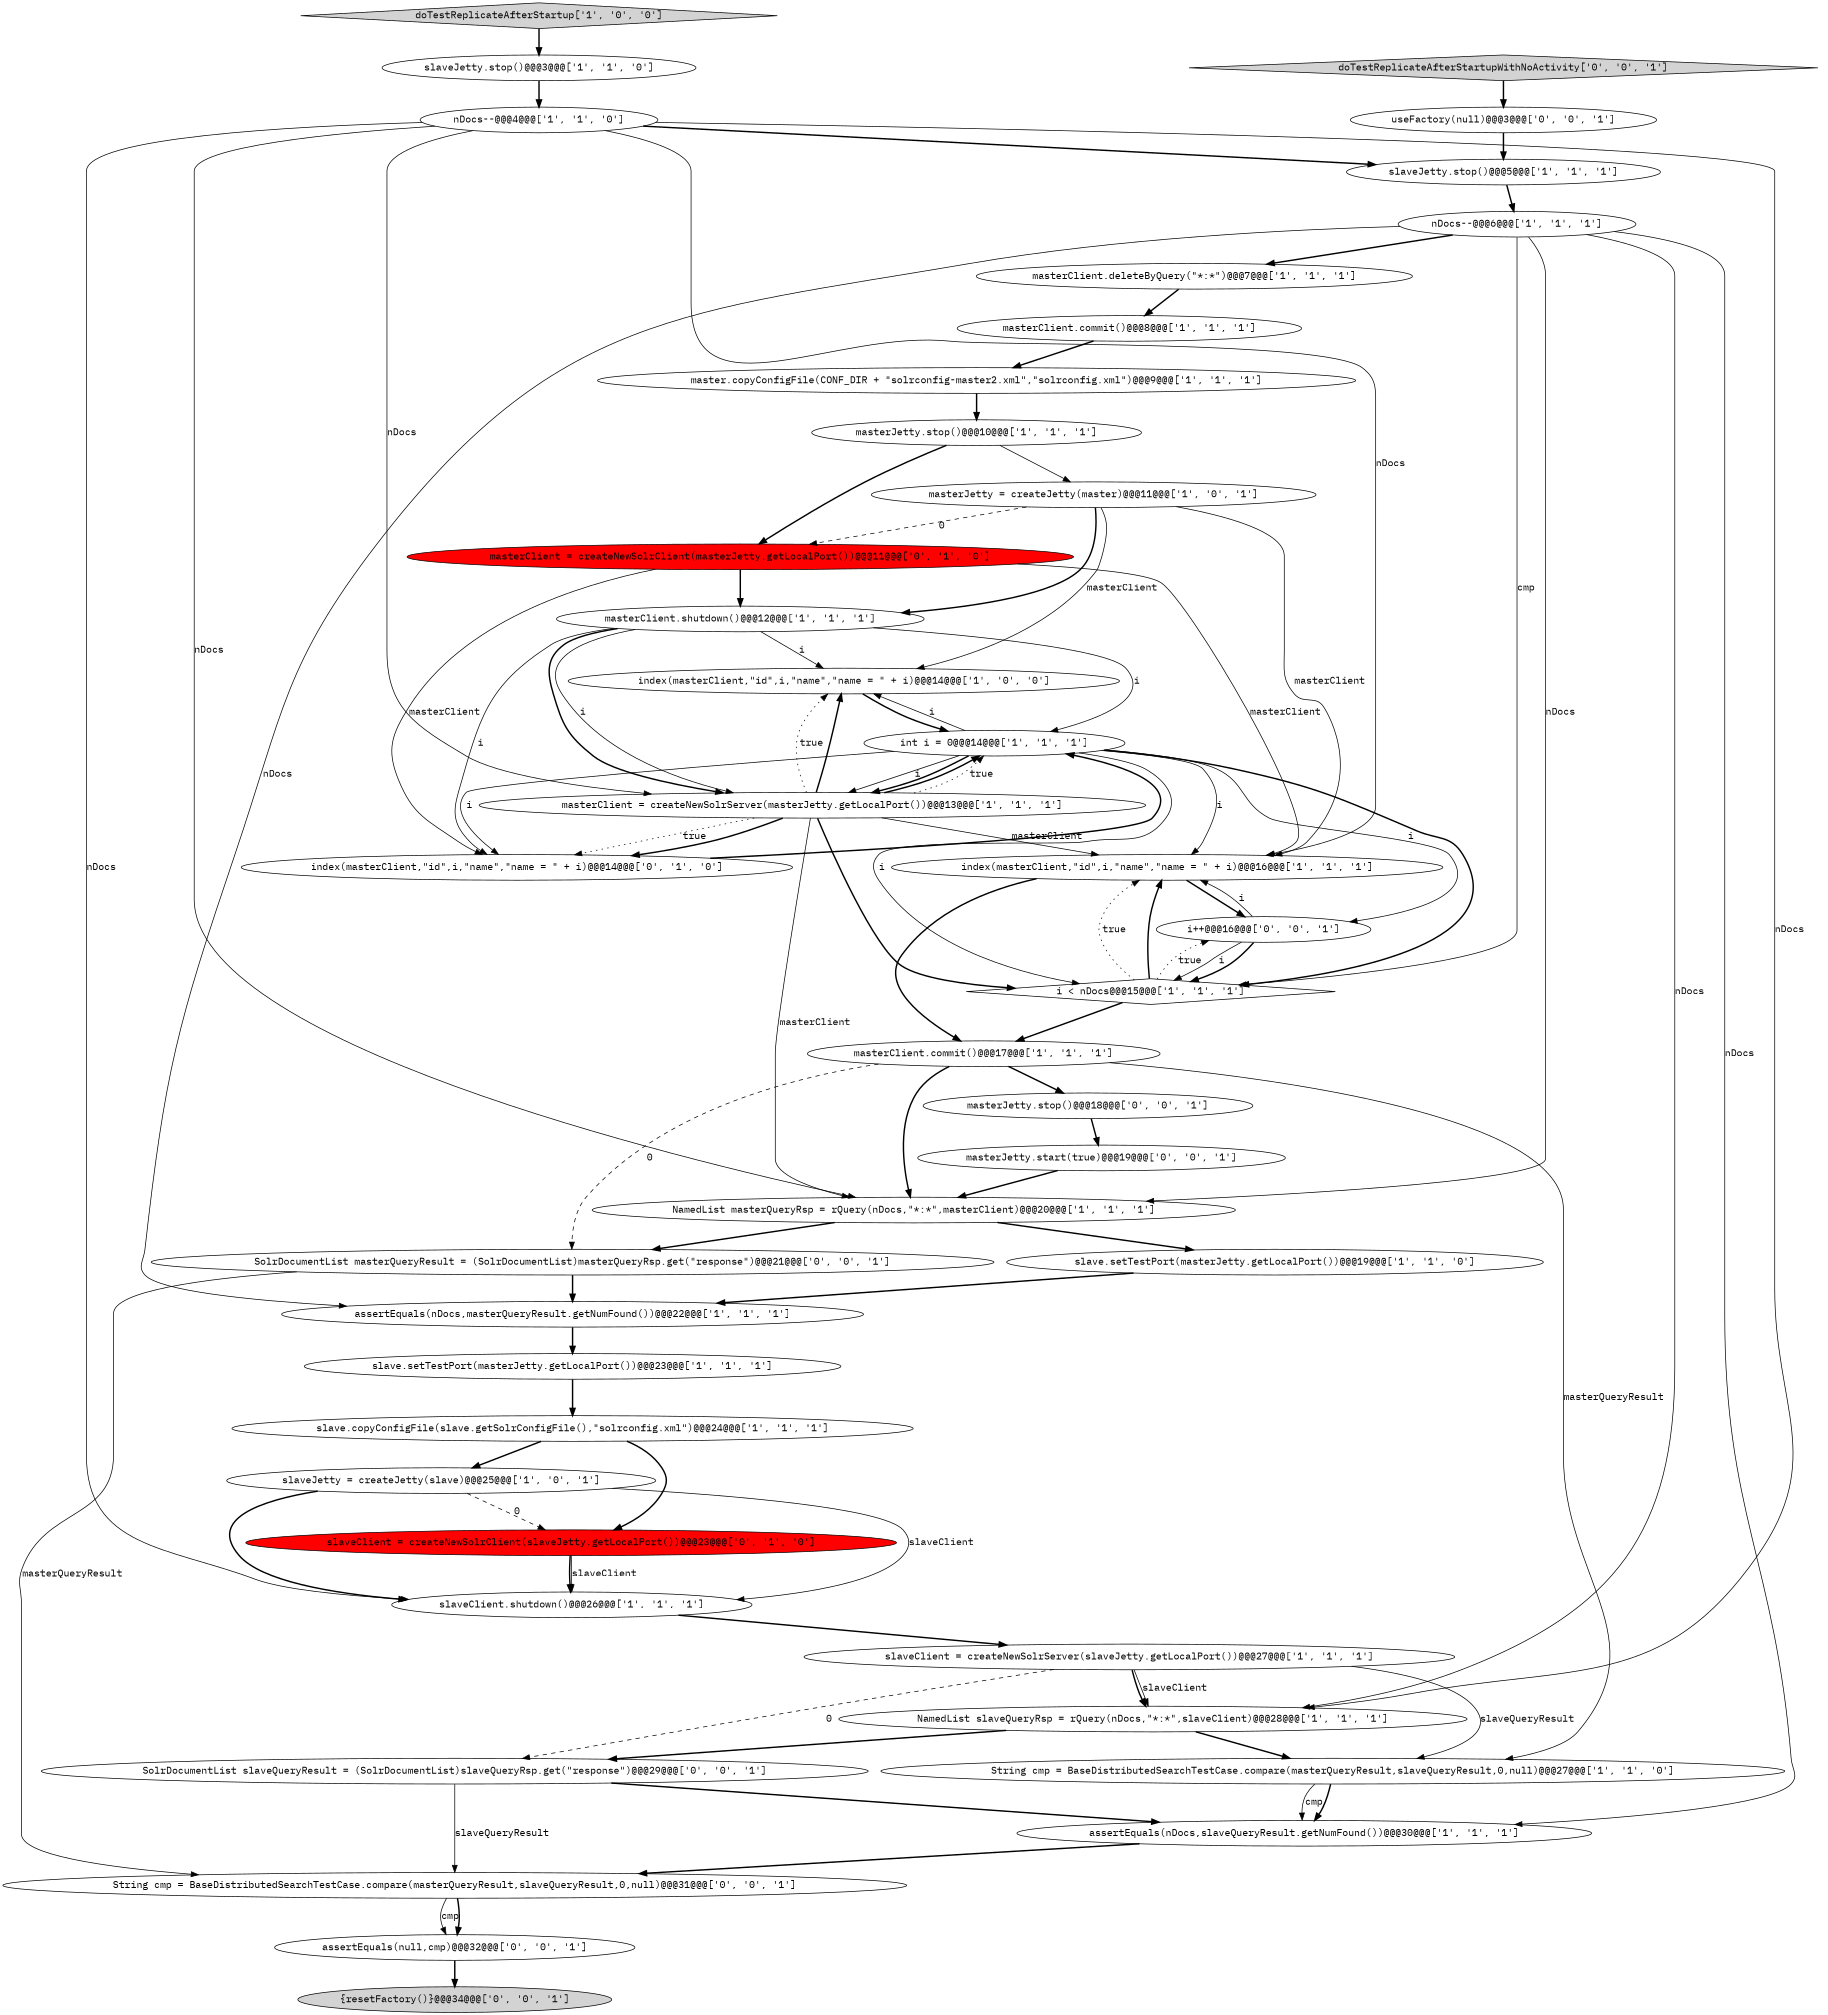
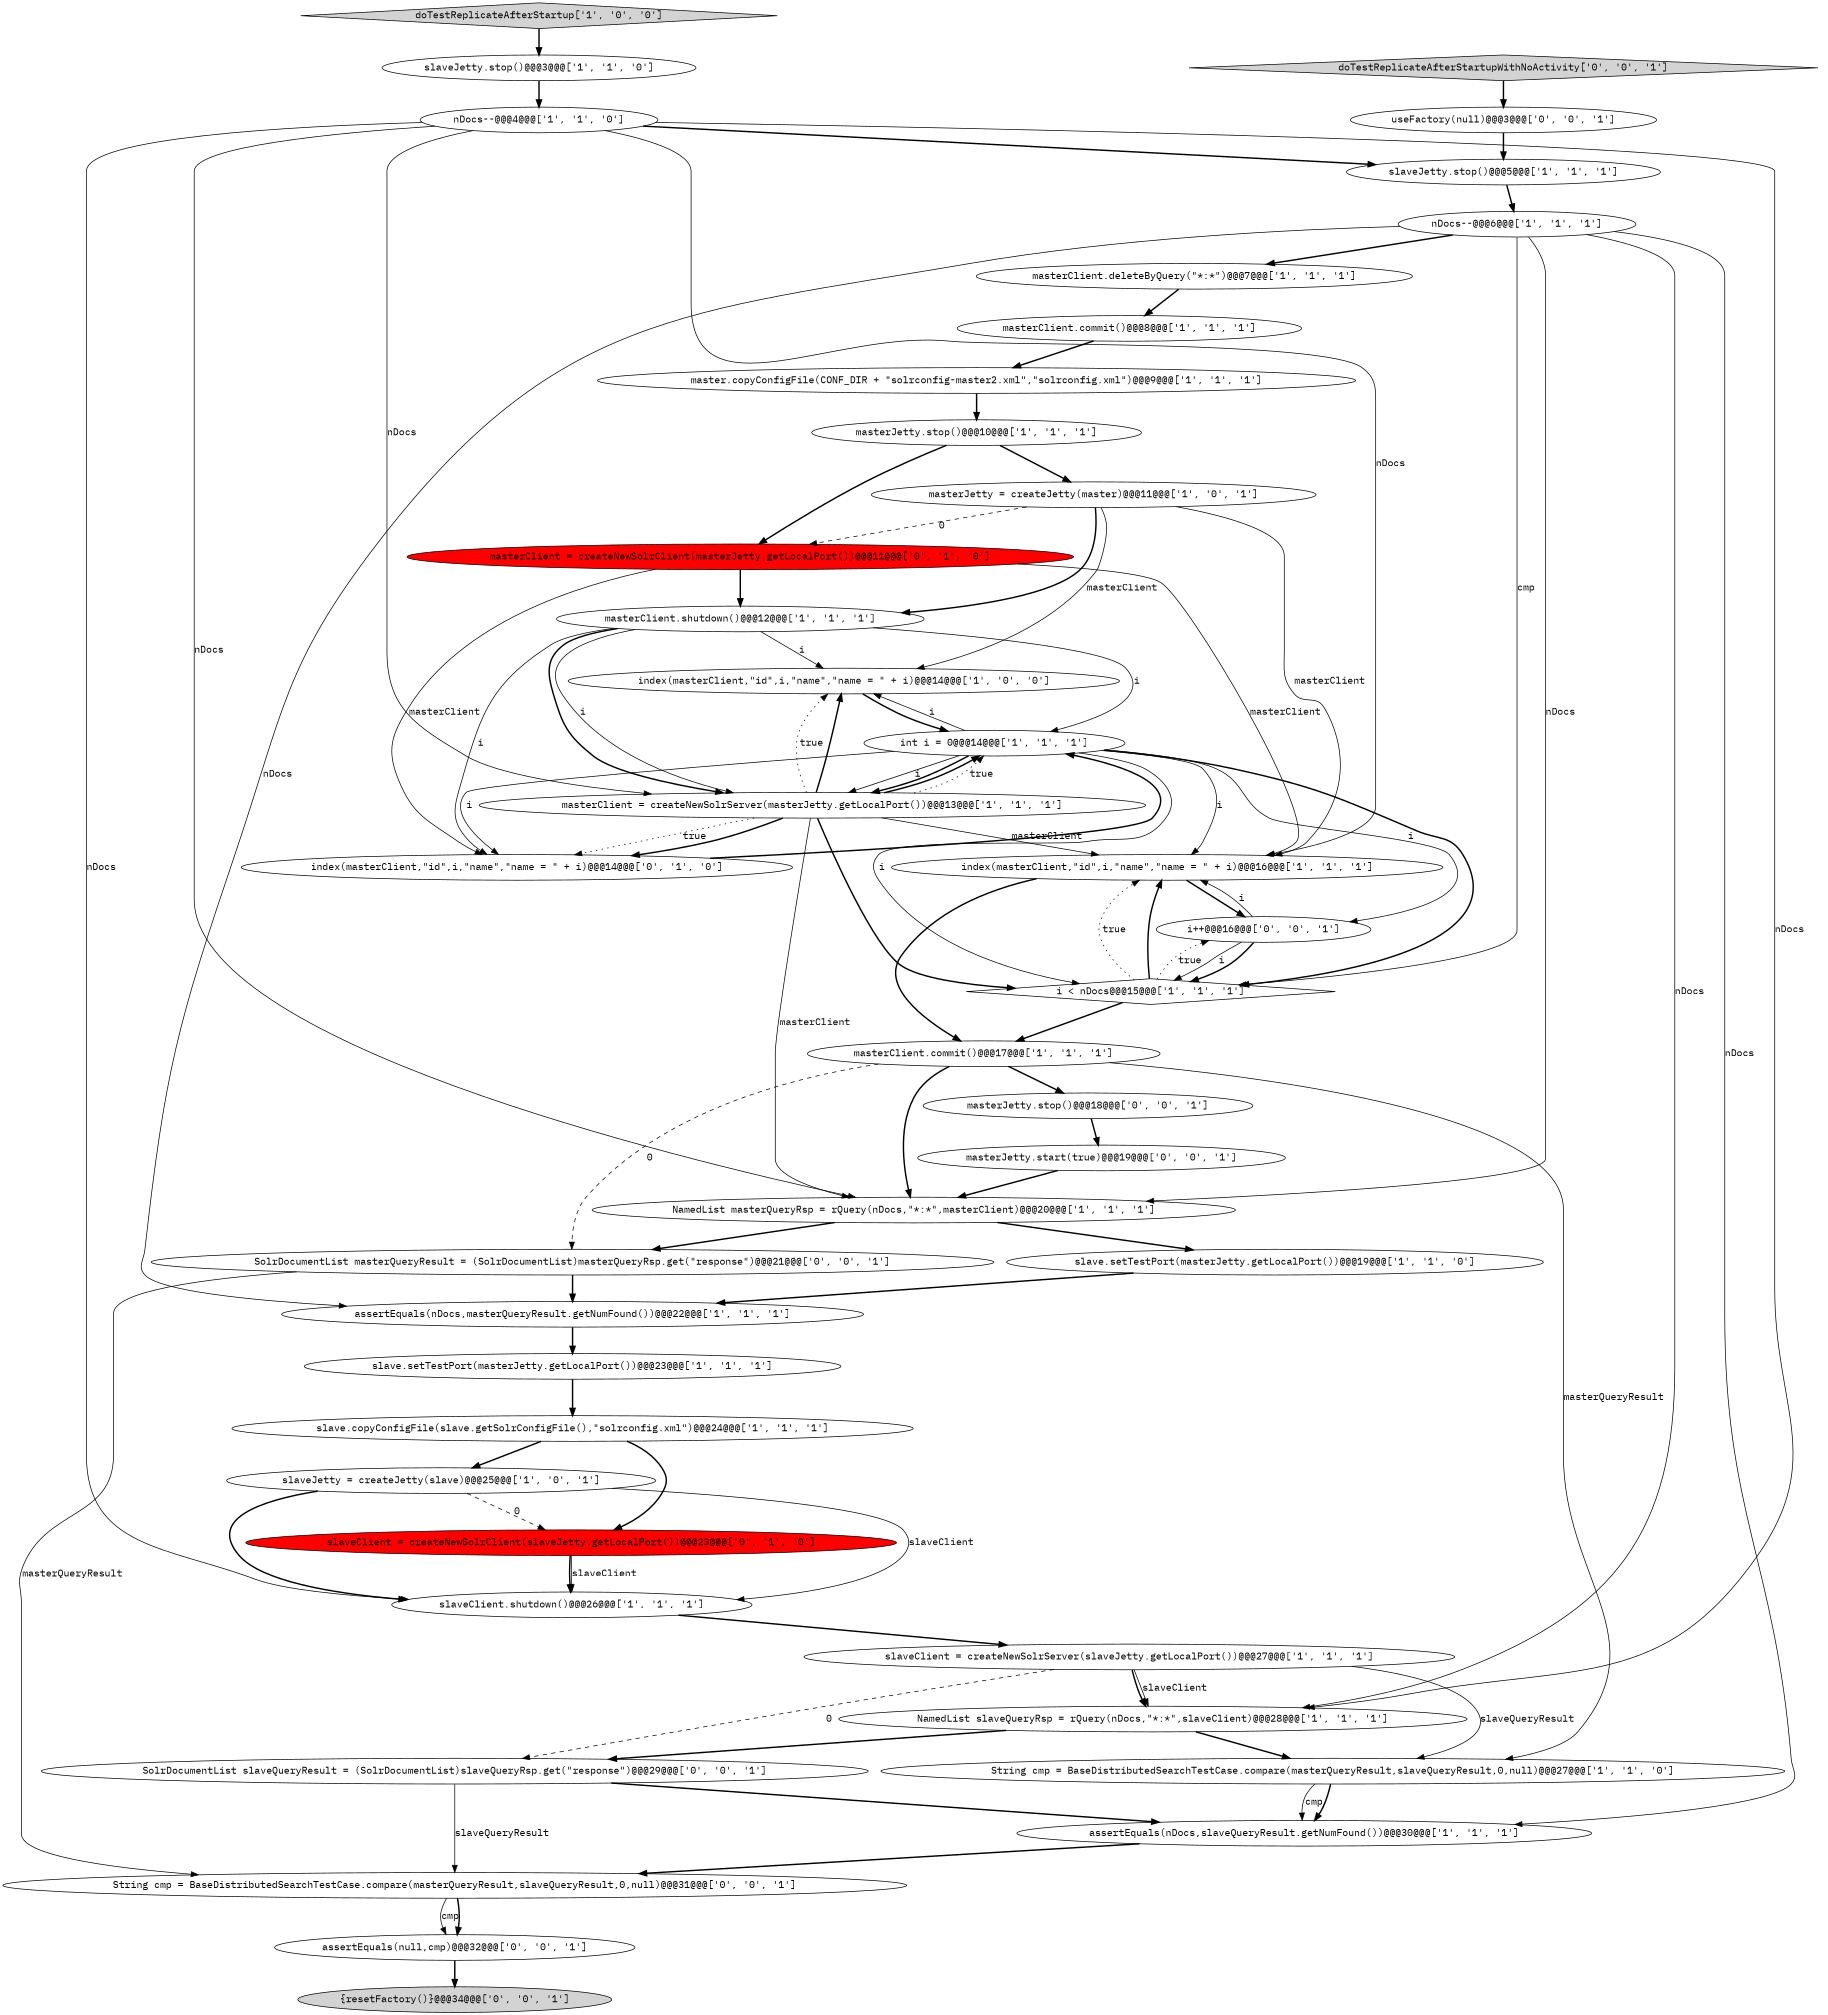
edge "masterJetty.stop()@@@10@@@['1', '1', '1']" -> "masterJetty = createJetty(master)@@@11@@@['1', '0', '1']": style solid -> bold
